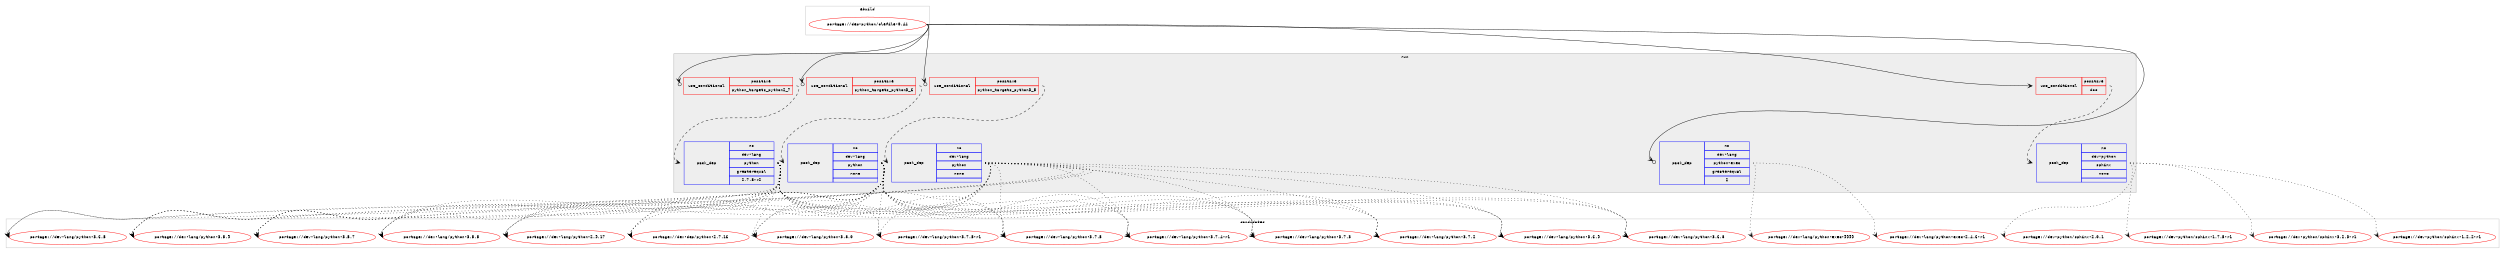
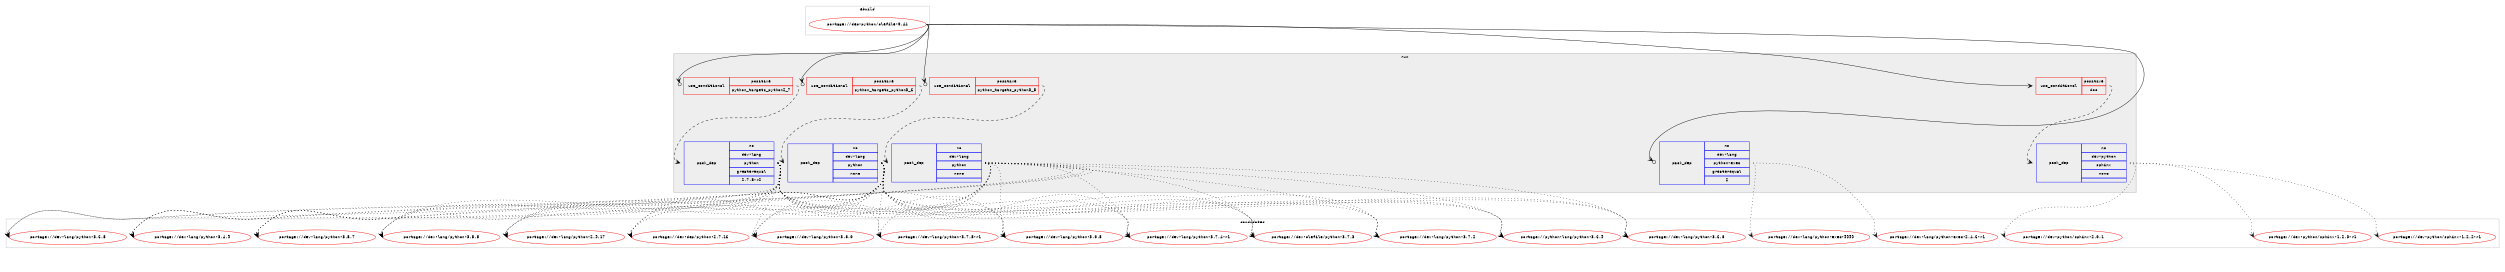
node "portage://dev-lang/python-3.5.9": label "portage://dev-lang/python-3.5.9" -> "portage://dev-lang/python-3.4.9"
node "portage://dev-lang/python-3.7.5": label "portage://dev-lang/python-3.7.5" -> "portage://dev-lang/python-3.0.5"
node "portage://dev-lang/python-3.7.3": label "portage://dev-lang/python-3.7.3" -> "portage://dev-olefile/python-3.7.3"
node "portage://dev-lang/python-3.6.9": label "portage://dev-lang/python-3.6.9" -> "portage://python-lang/python-3.6.9"
node "portage://dev-python/sphinx-1.7.5-r1": removed
node "portage://dev-python/sphinx-3.2.3-r1": label "portage://dev-python/sphinx-3.2.3-r1" -> "portage://dev-python/sphinx-1.2.3-r1"
